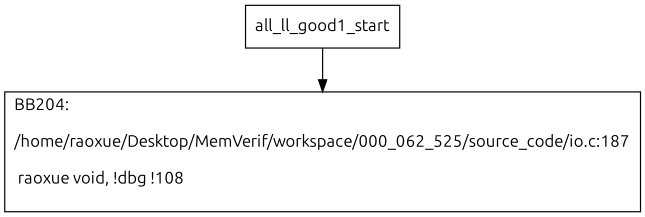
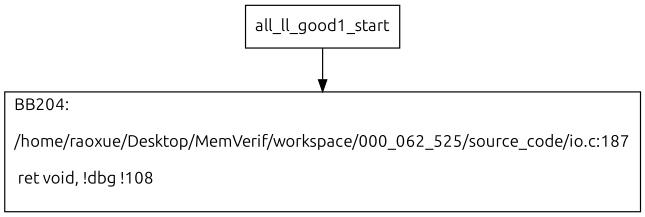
node "BB204:": text "raoxue void, !dbg !108" -> "ret void, !dbg !108"
